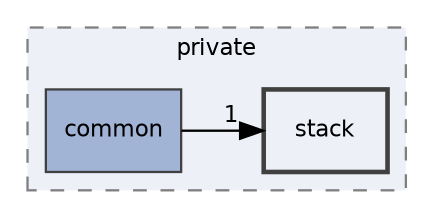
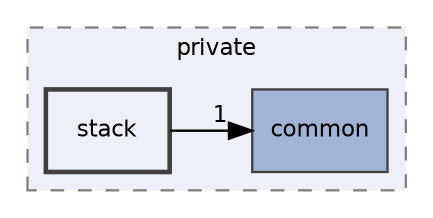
edge "common" -> "stack": reversed
